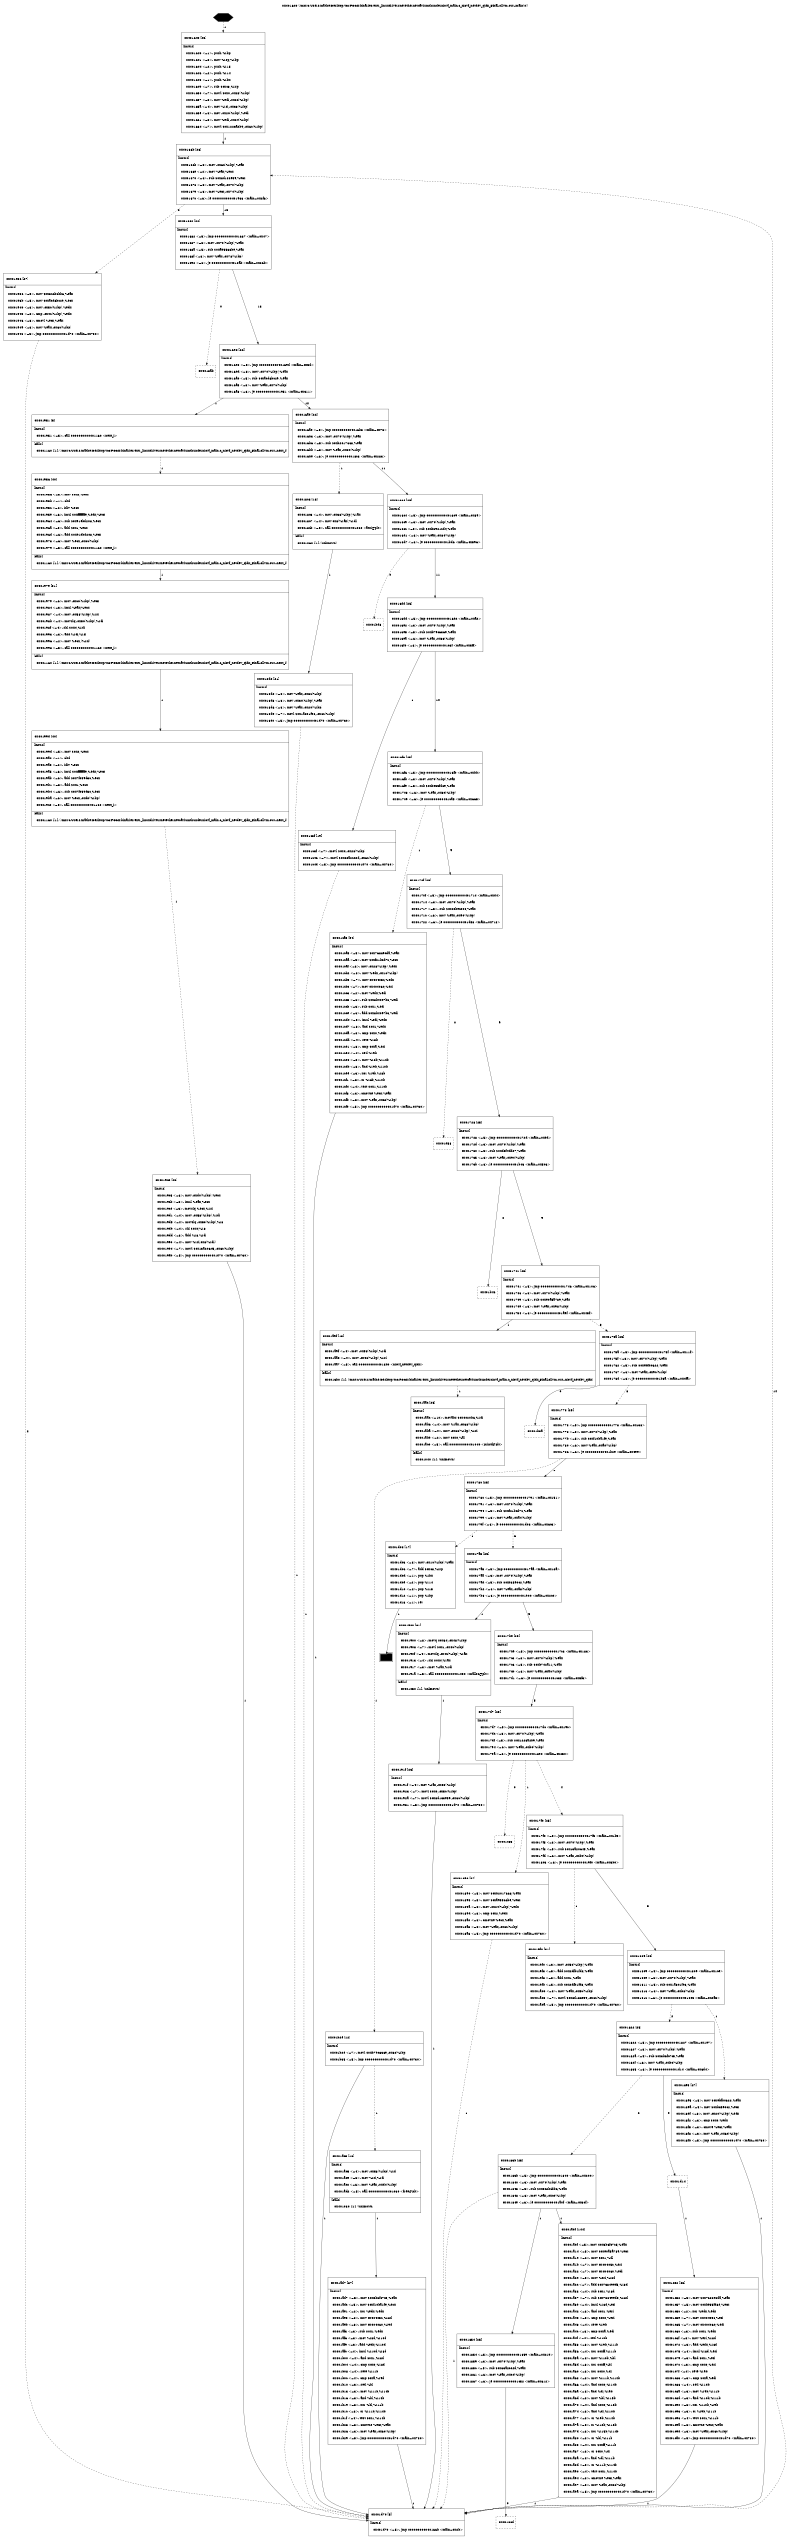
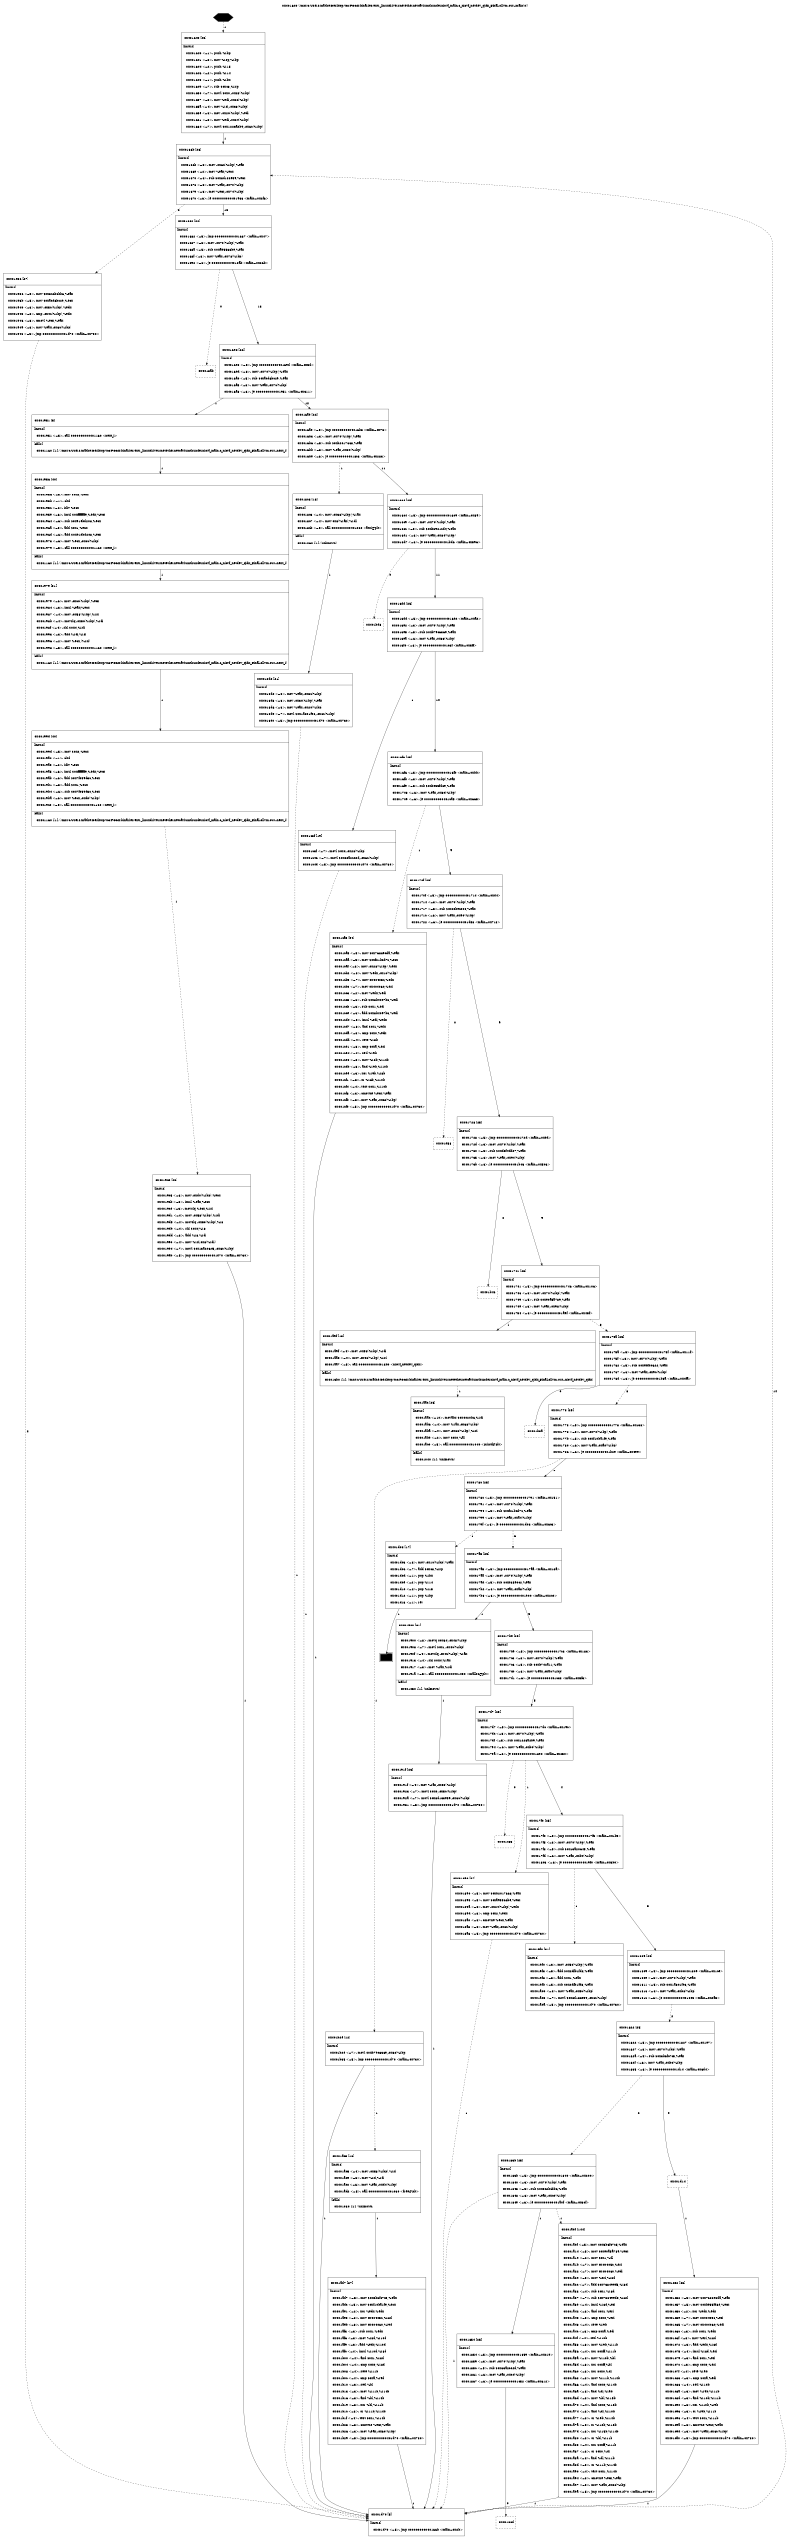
edge "0x401951 [5]" -> "0x401956 [40]": style dashed -> solid
edge "0x4017d7 [25]" -> "0x4017f0 [25]": style dashed -> solid
node "0x4018e5 [27]": removed
edge "0x40183b [25]" -> "0x401a0f [144]": style solid -> dashed
